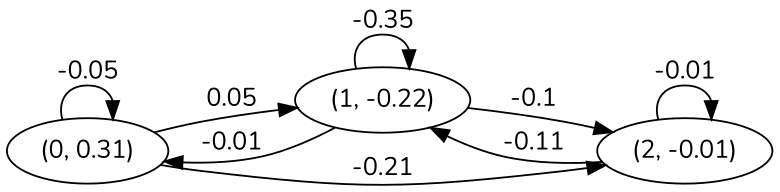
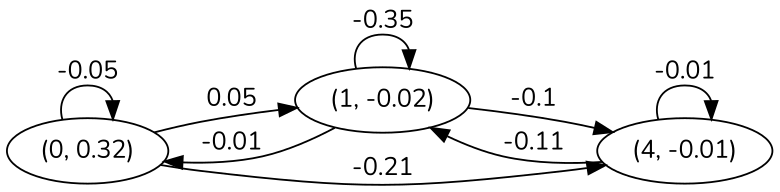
node "(1, -0.22)": label "(1, -0.22)" -> "(1, -0.02)"
node "(0, 0.31)": label "(0, 0.31)" -> "(0, 0.32)"
node "(2, -0.01)": label "(2, -0.01)" -> "(4, -0.01)"
